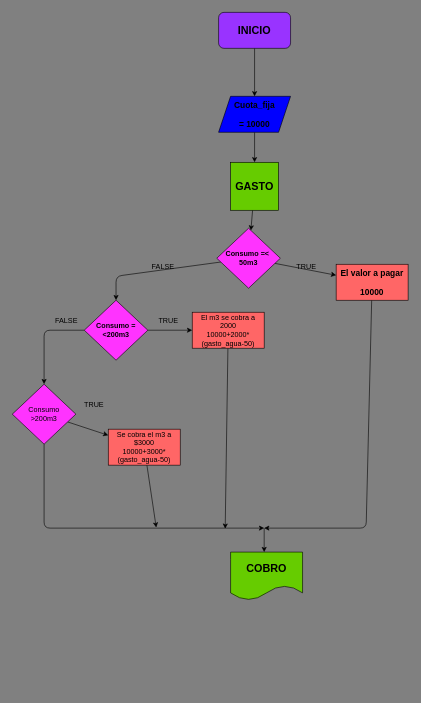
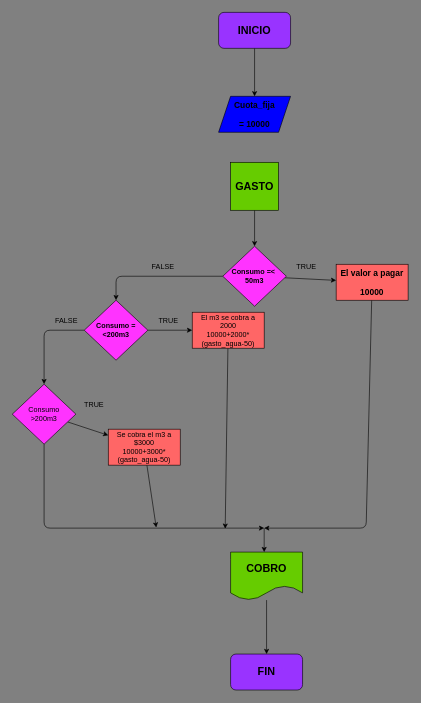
edge "Cuota_fija= 10000" -> "GASTO": removed
node "Consumo =< 50m3": moved (249, 258) -> (255, 276)
edge "COBRO" -> "FIN": added
node "FIN": added
